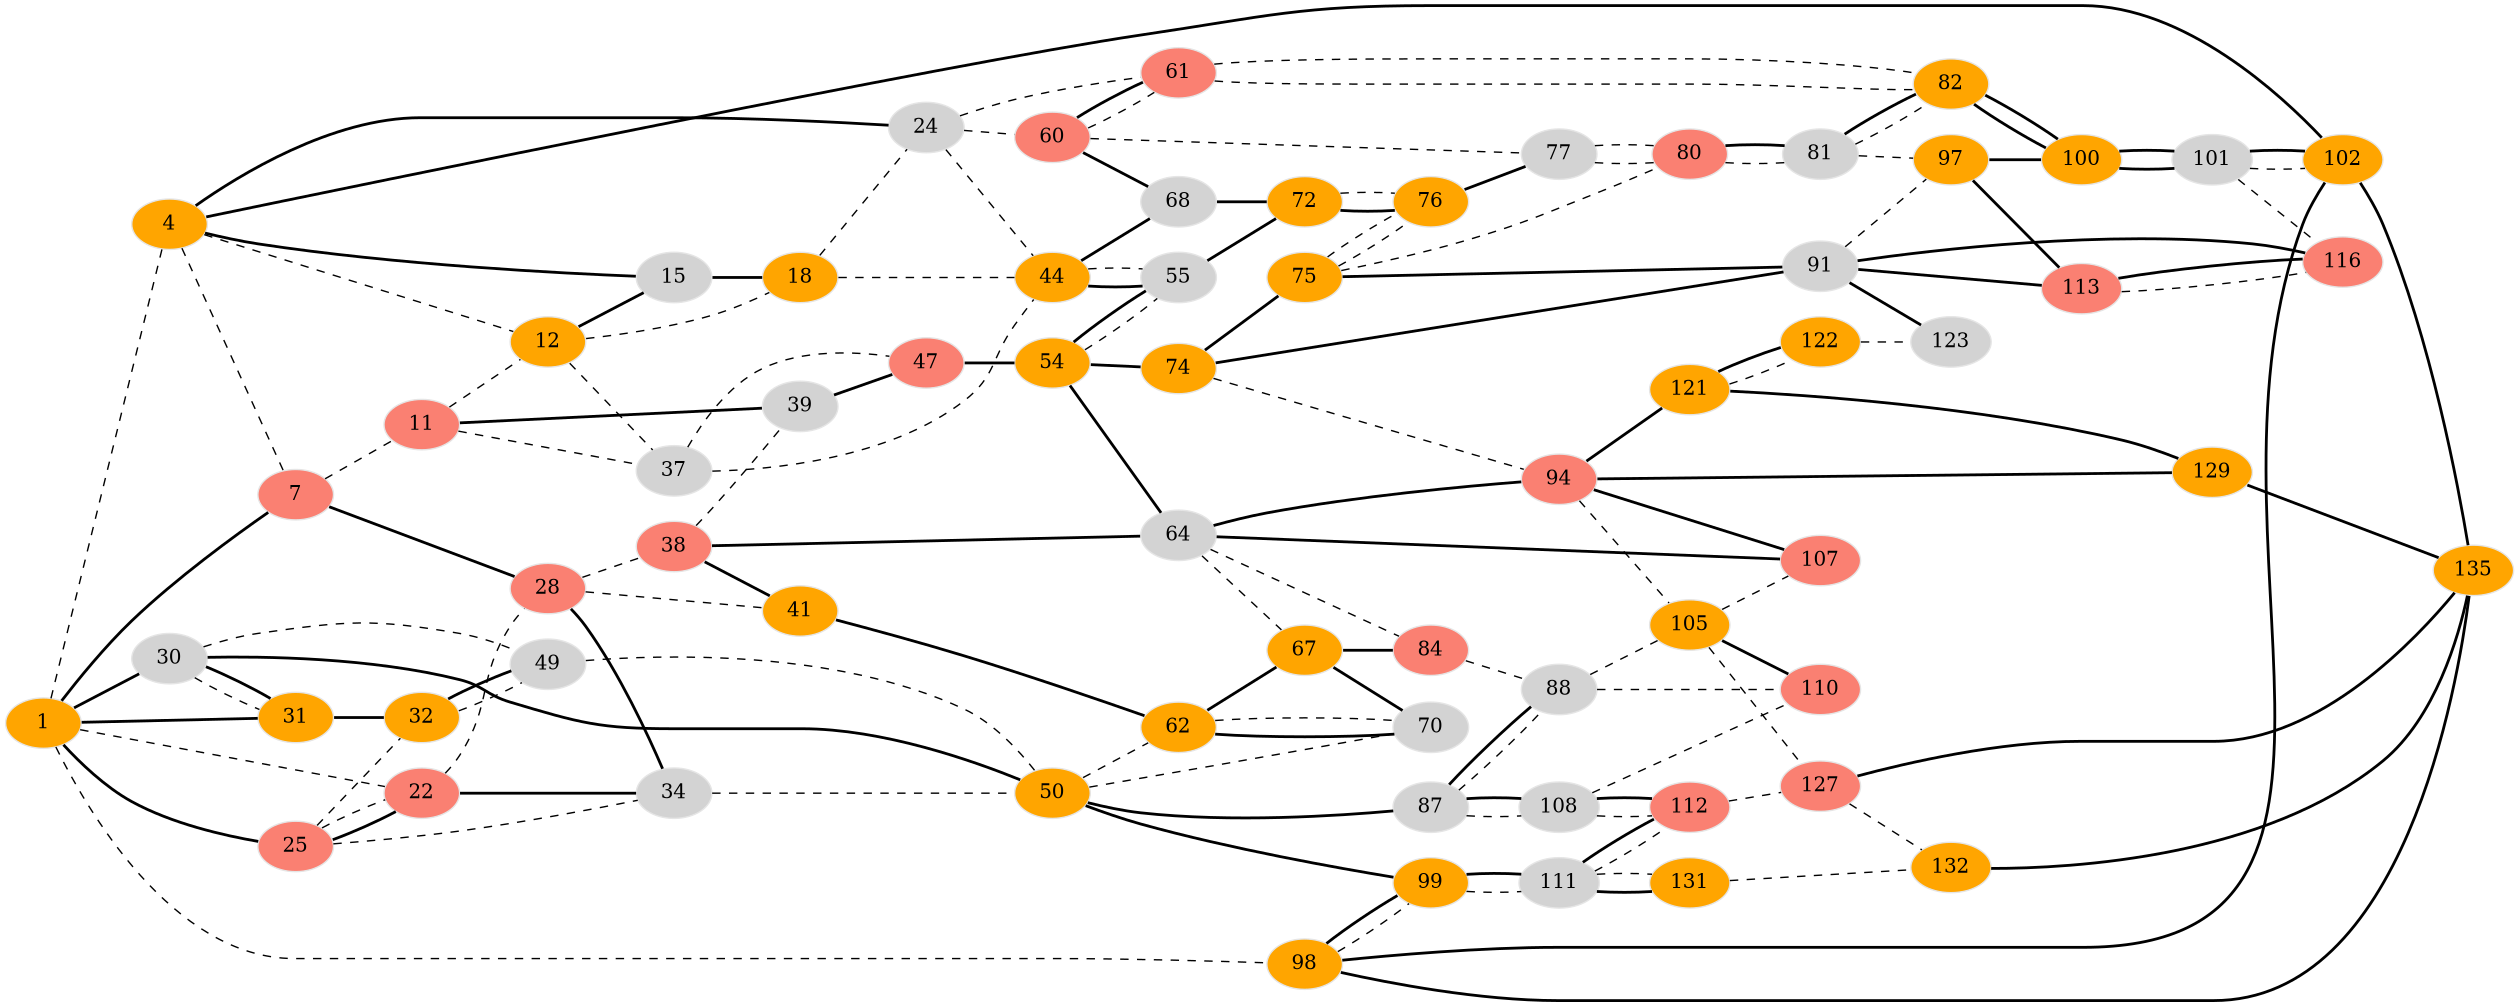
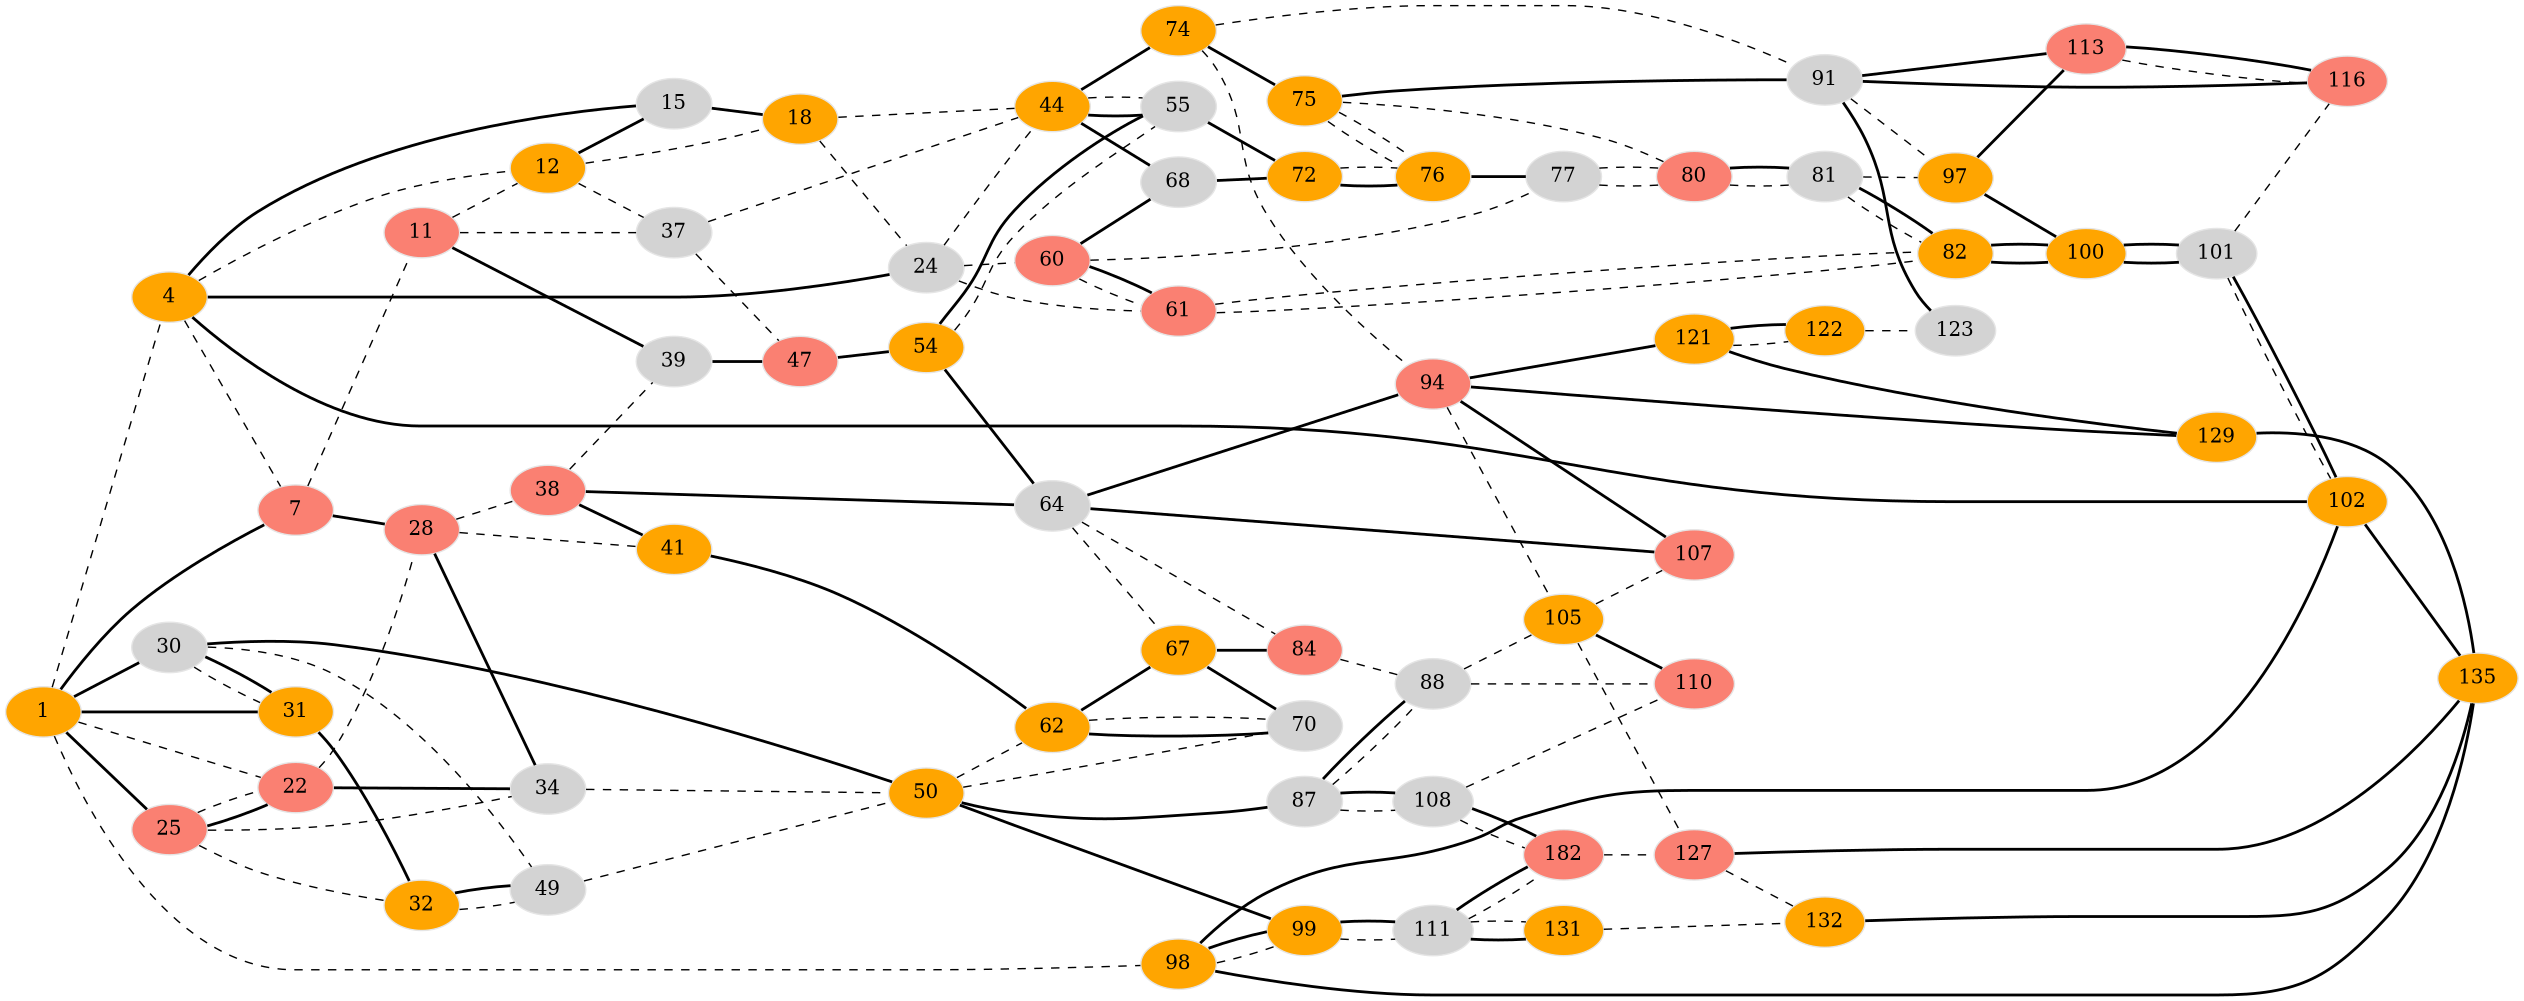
edge "91" -- "74": style bold -> dashed
edge "54" -- "74": now "44" -- "74"
node "112": label "112" -> "182"
